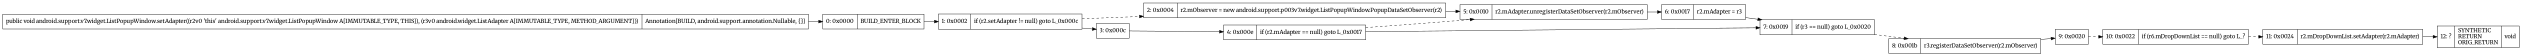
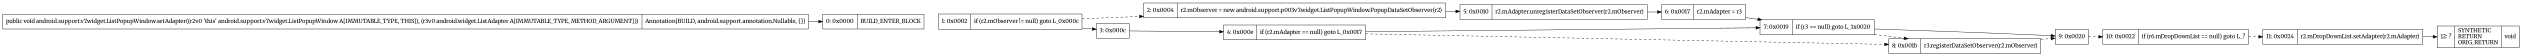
node "1: 0x0002": text "if (r2.setAdapter != null) goto L_0x000c" -> "if (r2.mObserver != null) goto L_0x000c"
edge "0: 0x0000" -> "1: 0x0002": removed
edge "4: 0x000e" -> "5: 0x0010": now "4: 0x000e" -> "8: 0x001b"
node "7: 0x0019": text "if (r3 == null) goto L_0x0020" -> "if (r3 == null) goto L_1x0020"
edge "7: 0x0019" -> "9: 0x0020": added
edge "8: 0x001b" -> "9: 0x0020": style solid -> dashed
